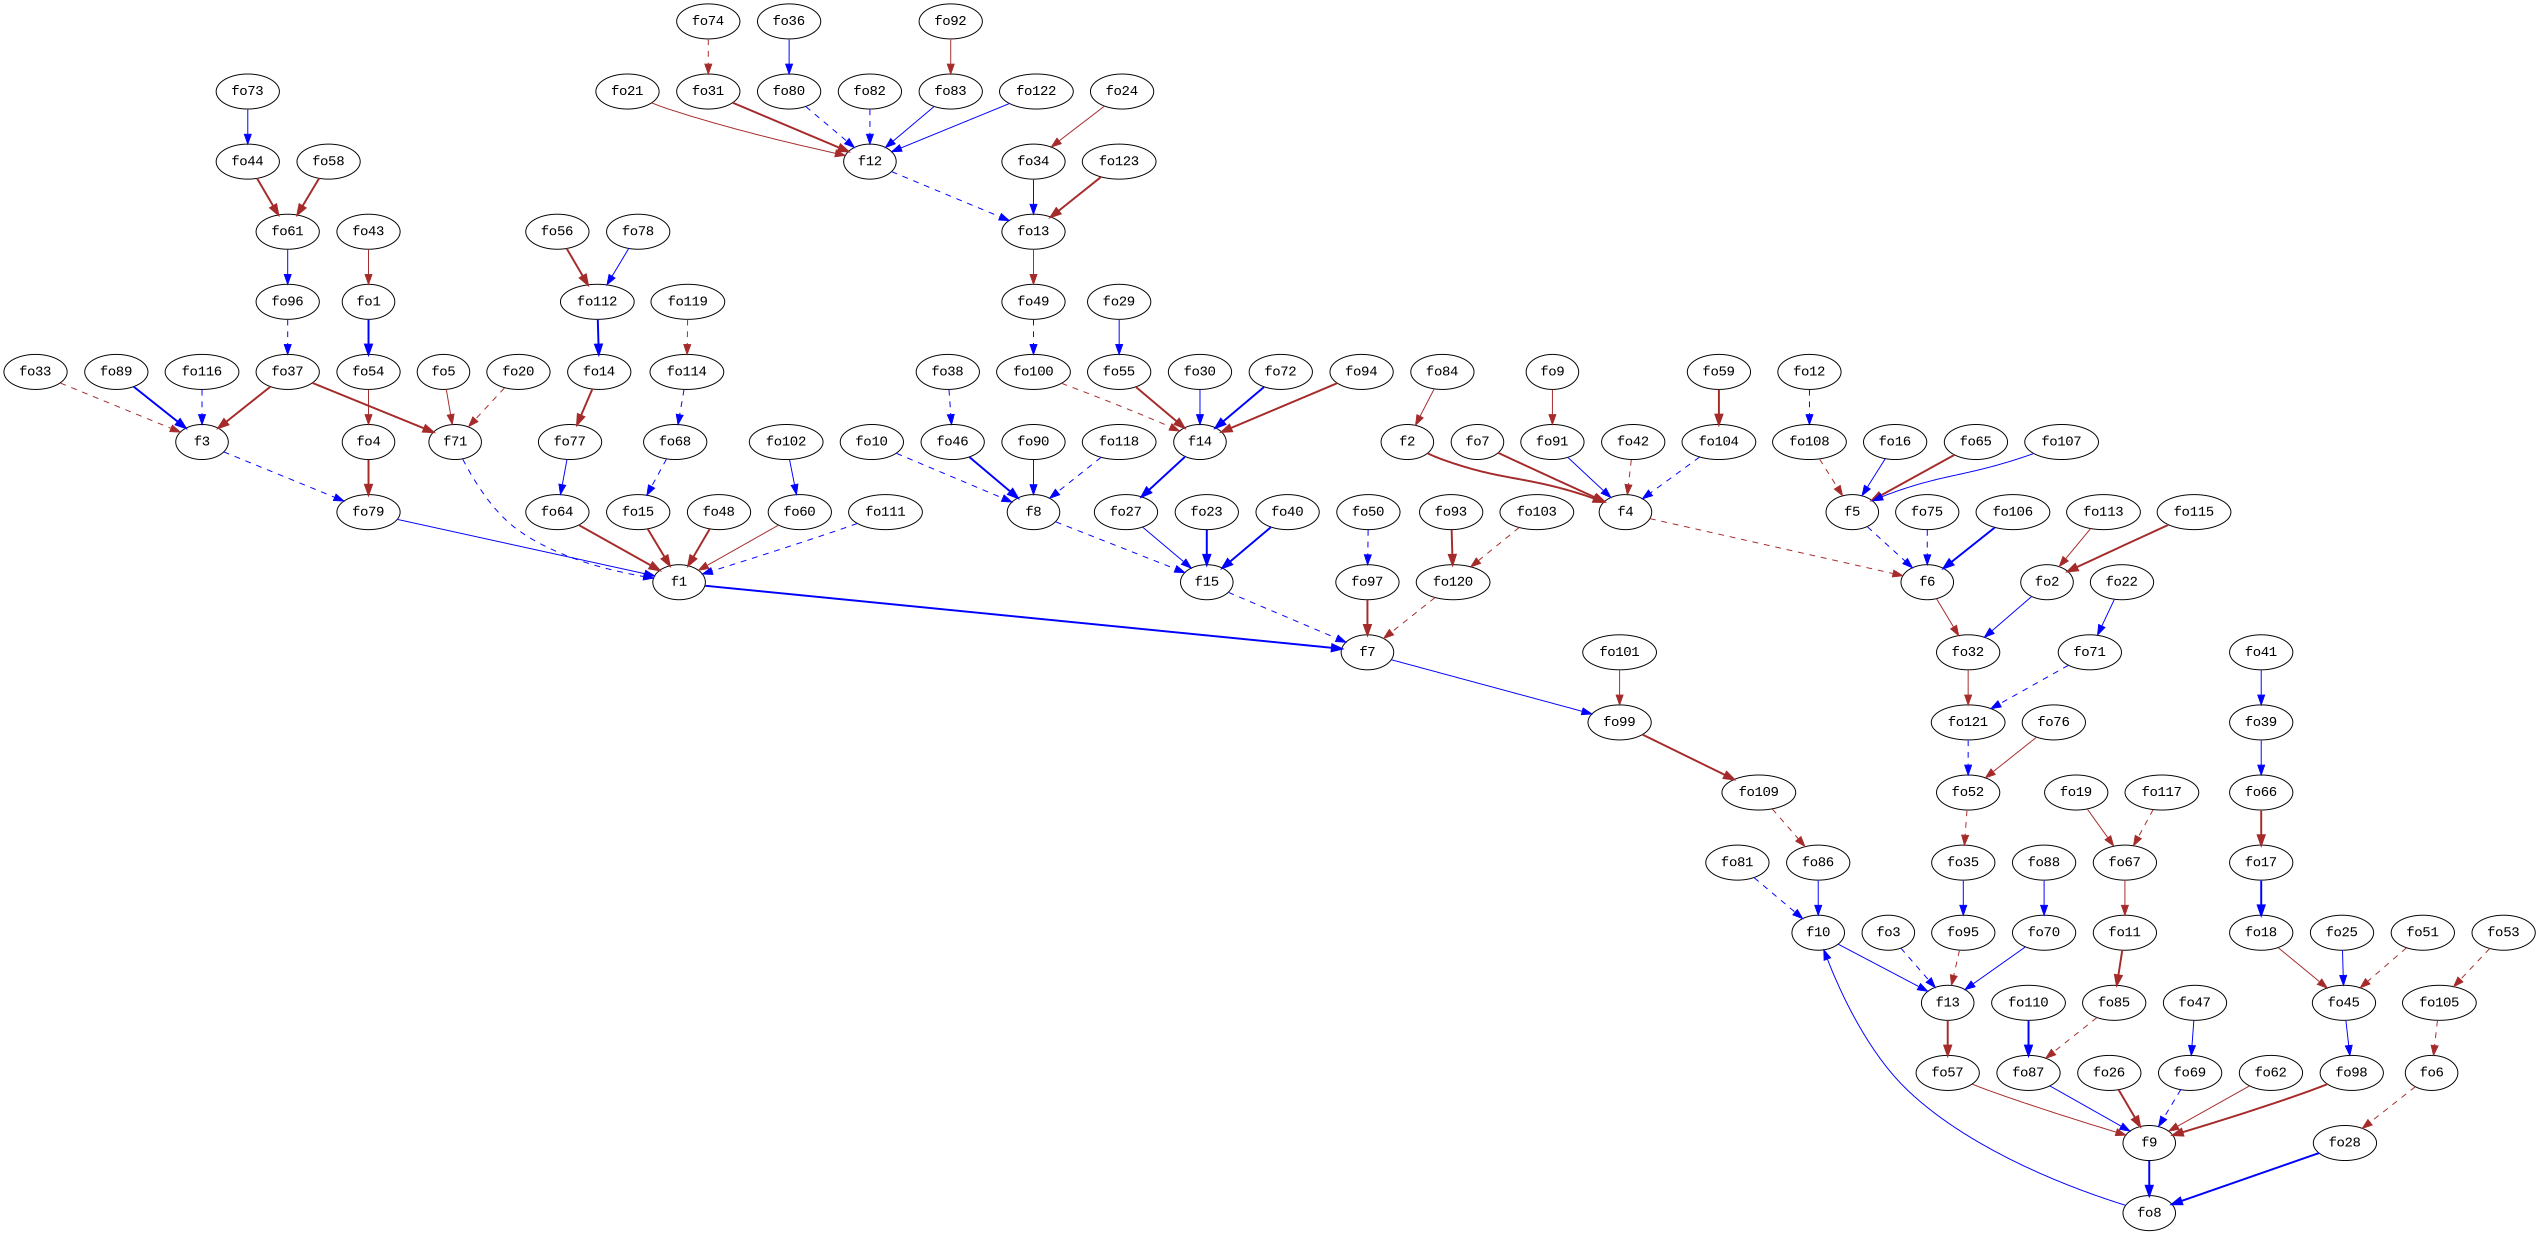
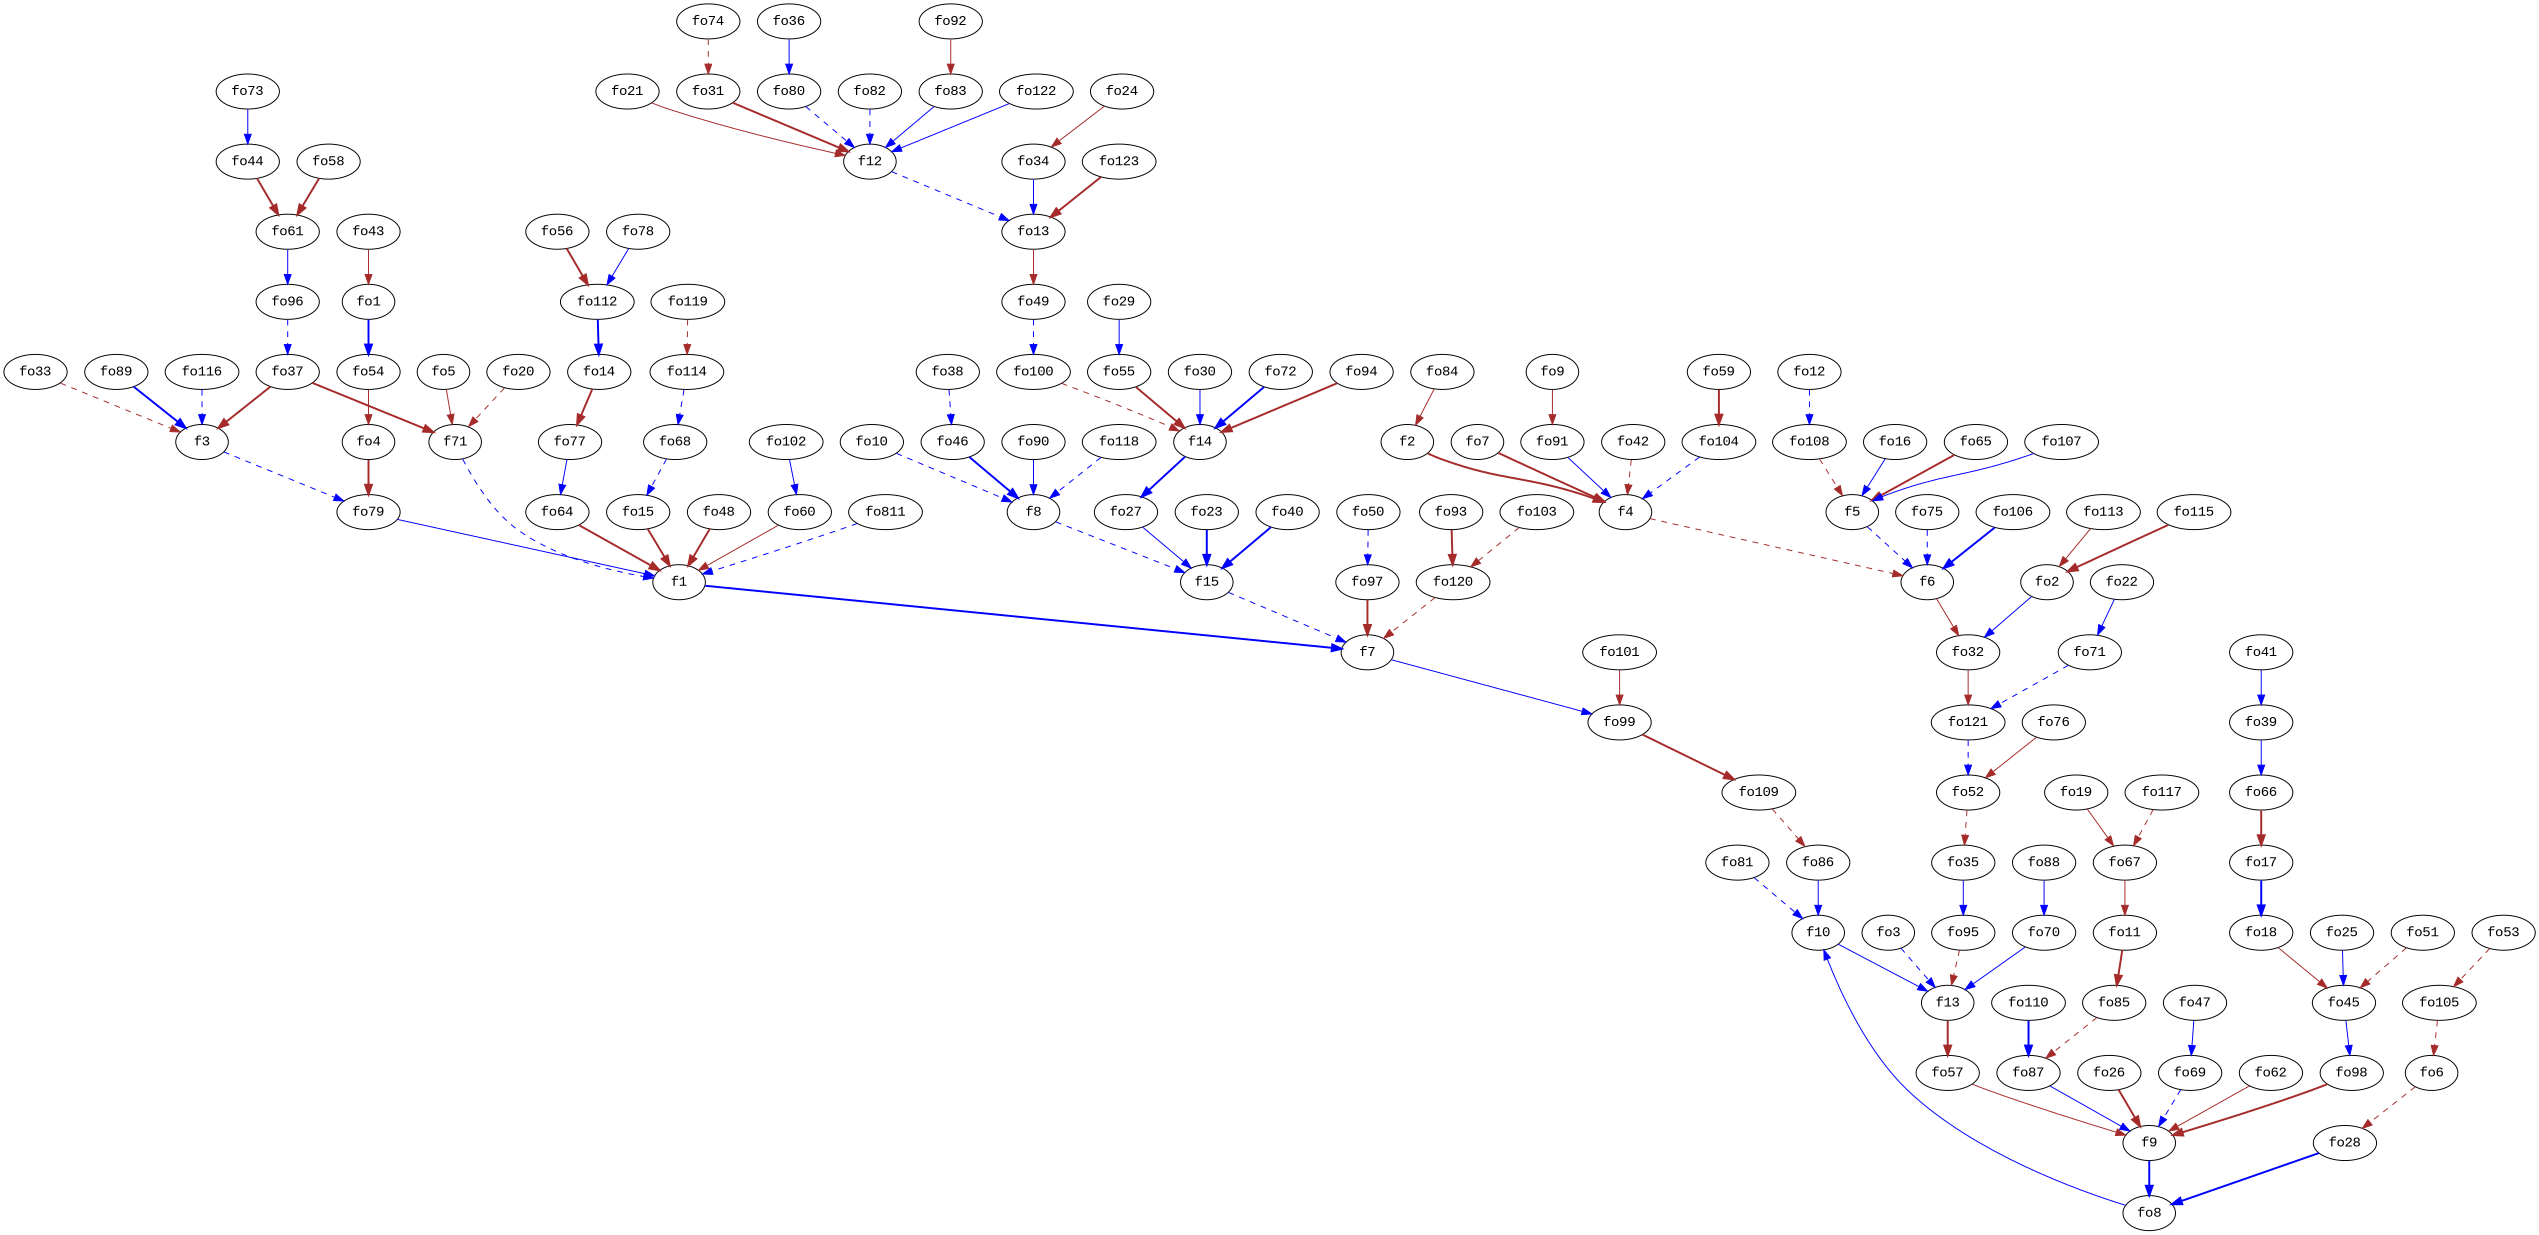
node "fo111": label "fo111" -> "fo811"
